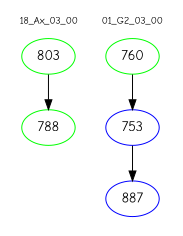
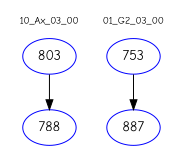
cluster "18_Ax_03_00": label "18_Ax_03_00" -> "10_Ax_03_00"
node "803": color green -> blue
node "760": removed
node "788": color green -> blue
